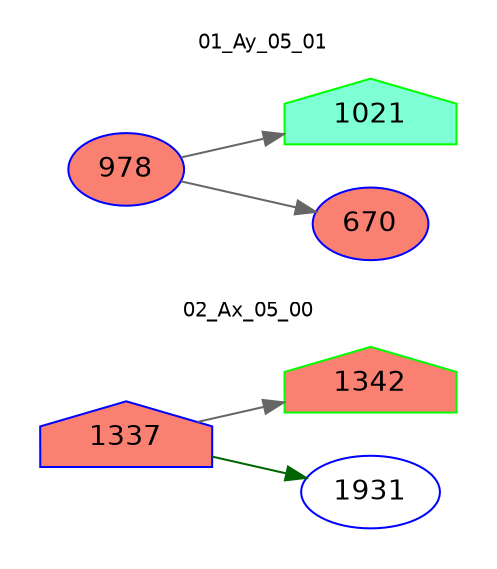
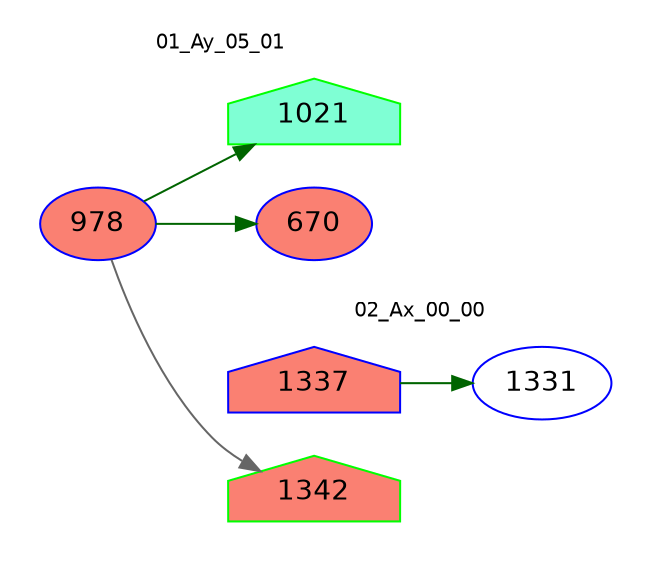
edge "978" -> "1021": color gray40 -> darkgreen
edge "978" -> "670": color gray40 -> darkgreen
cluster "02_Ax_05_00": label "02_Ax_05_00" -> "02_Ax_00_00"
edge "1337" -> "1342": now "978" -> "1342"
node "1931": label "1931" -> "1331"
